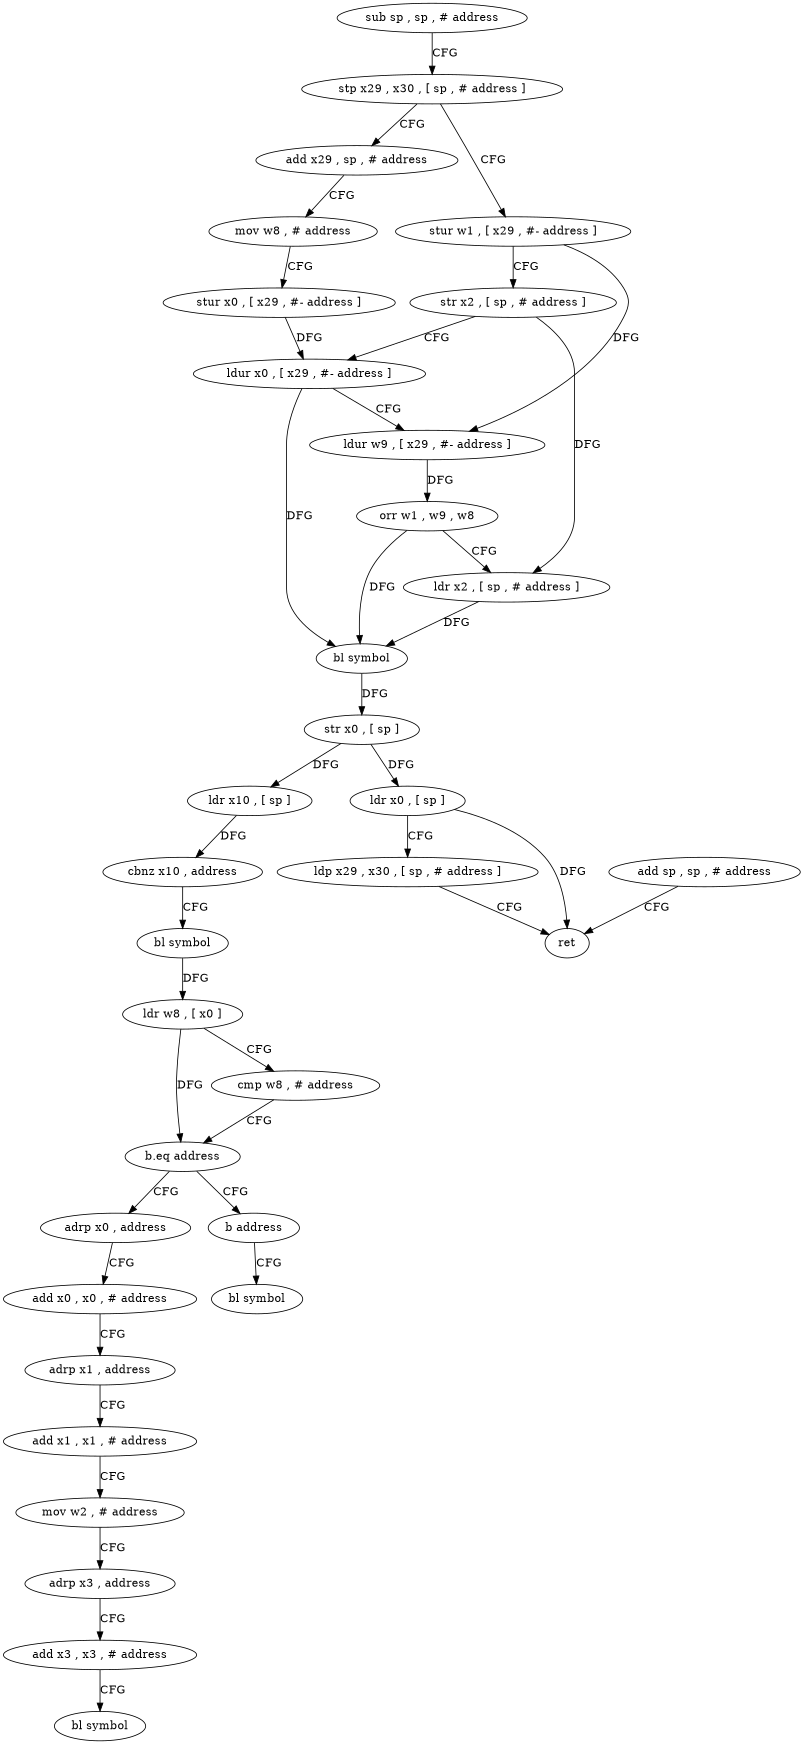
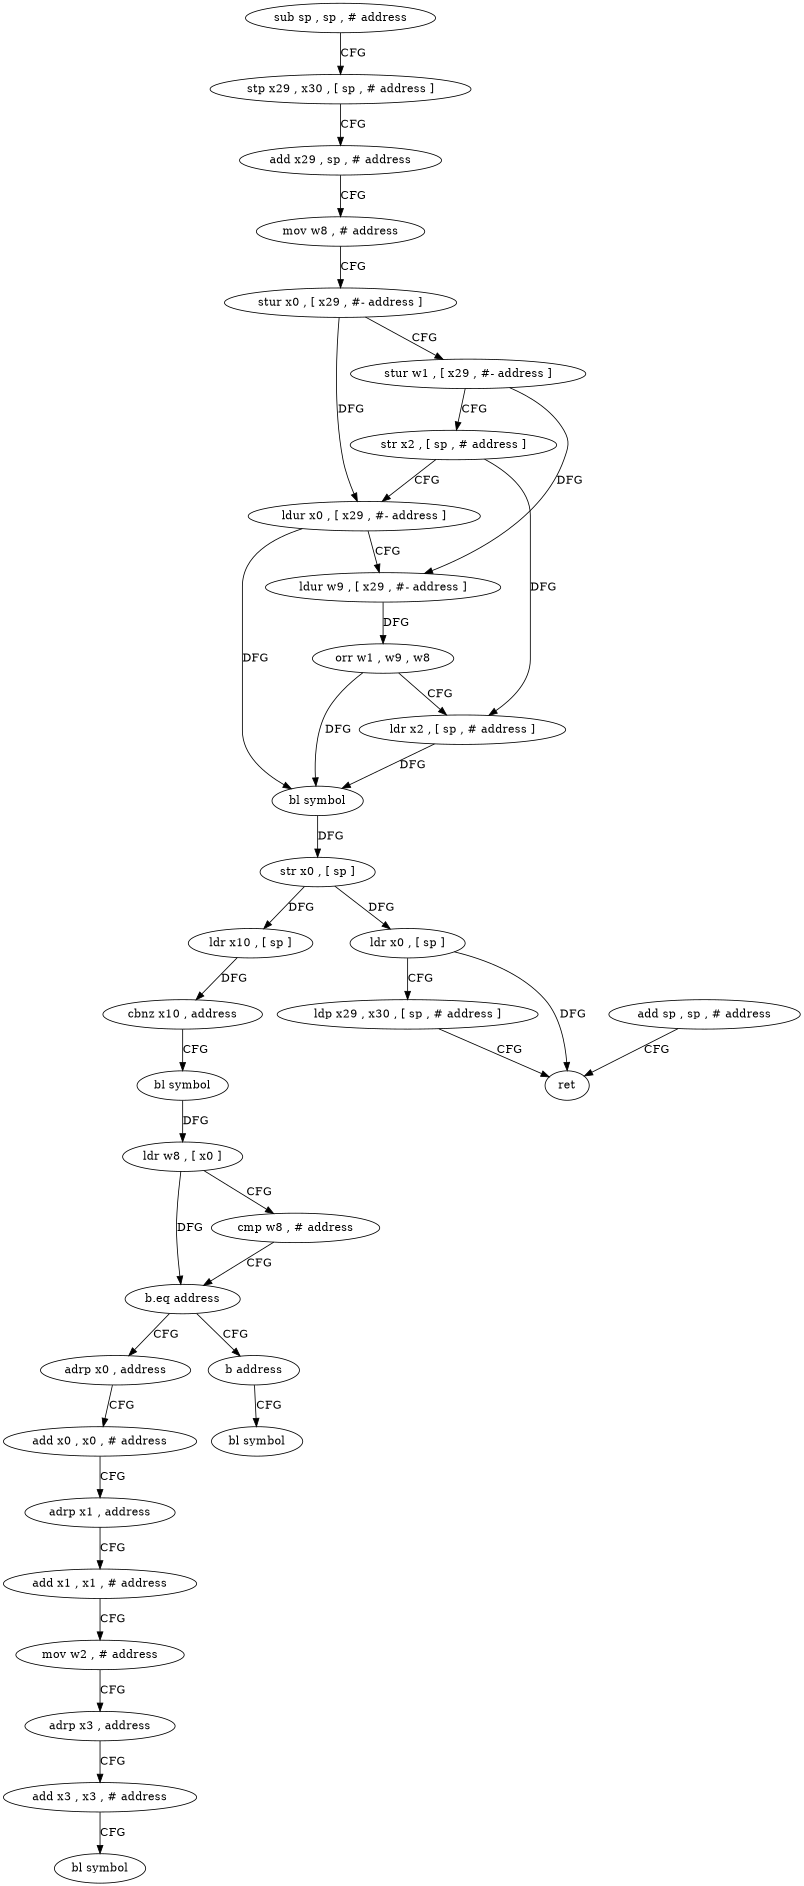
edge "stp x29 , x30 , [ sp , # address ]" -> "stur w1 , [ x29 , #- address ]": now "stur x0 , [ x29 , #- address ]" -> "stur w1 , [ x29 , #- address ]"
